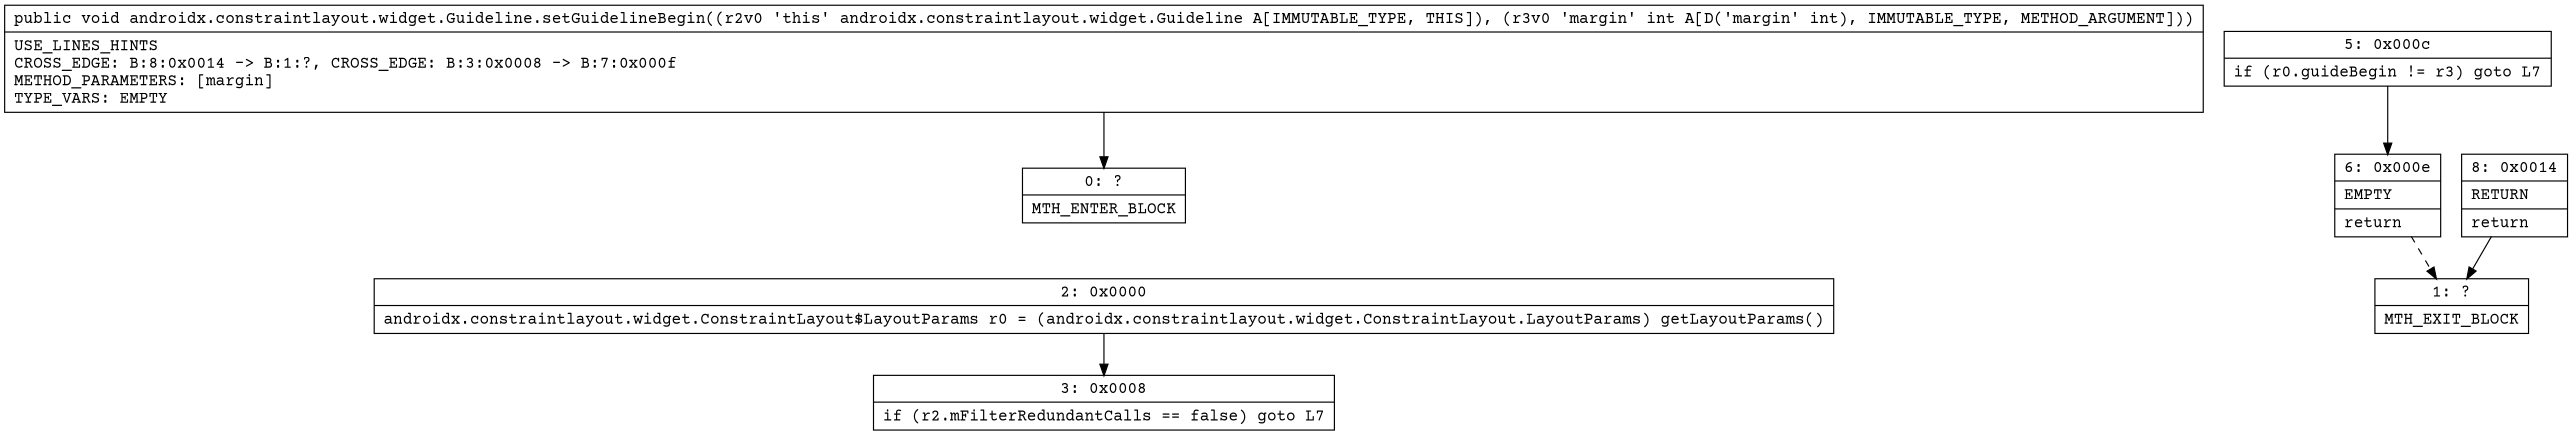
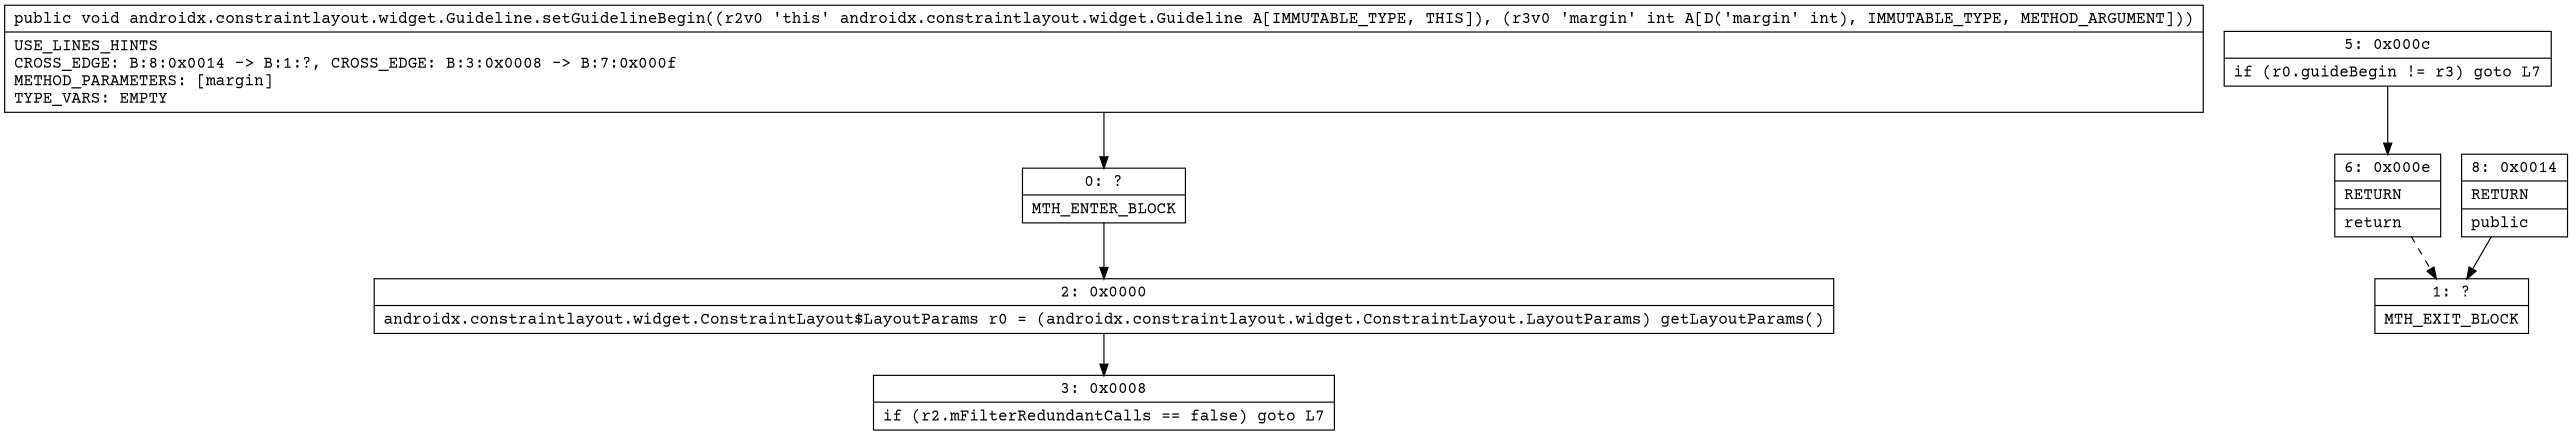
node "6: 0x000e": text "EMPTY" -> "RETURN"
node "8: 0x0014": text "return" -> "public"
edge "0: ?" -> "2: 0x0000": added
